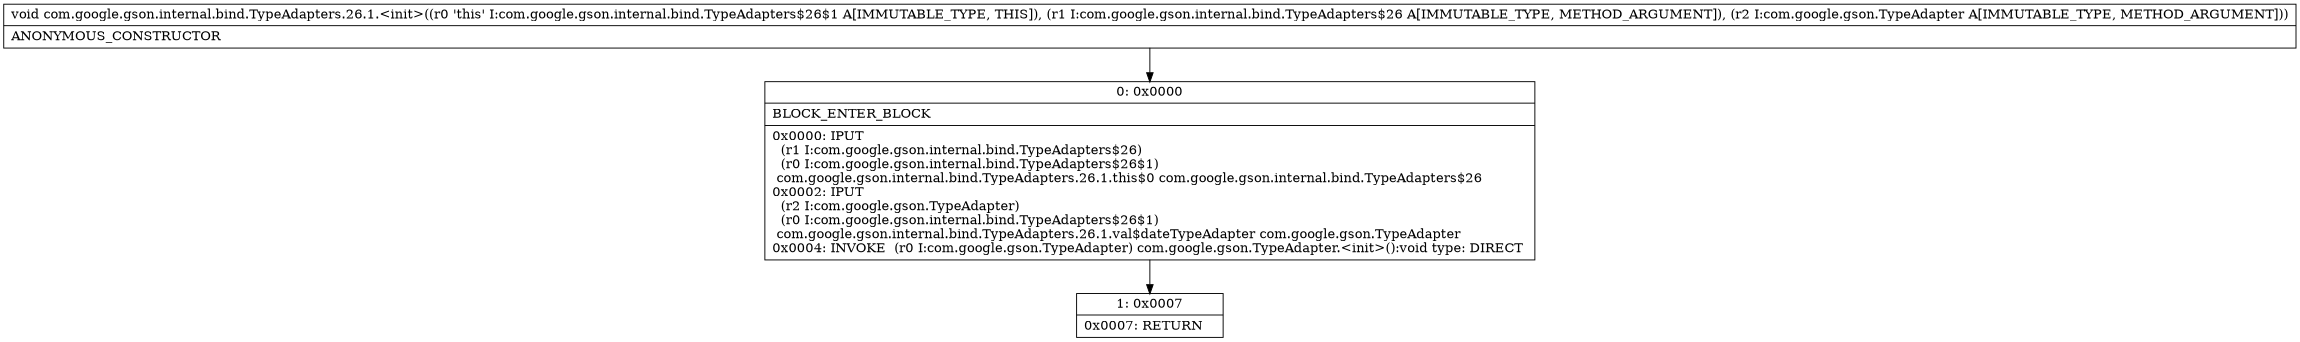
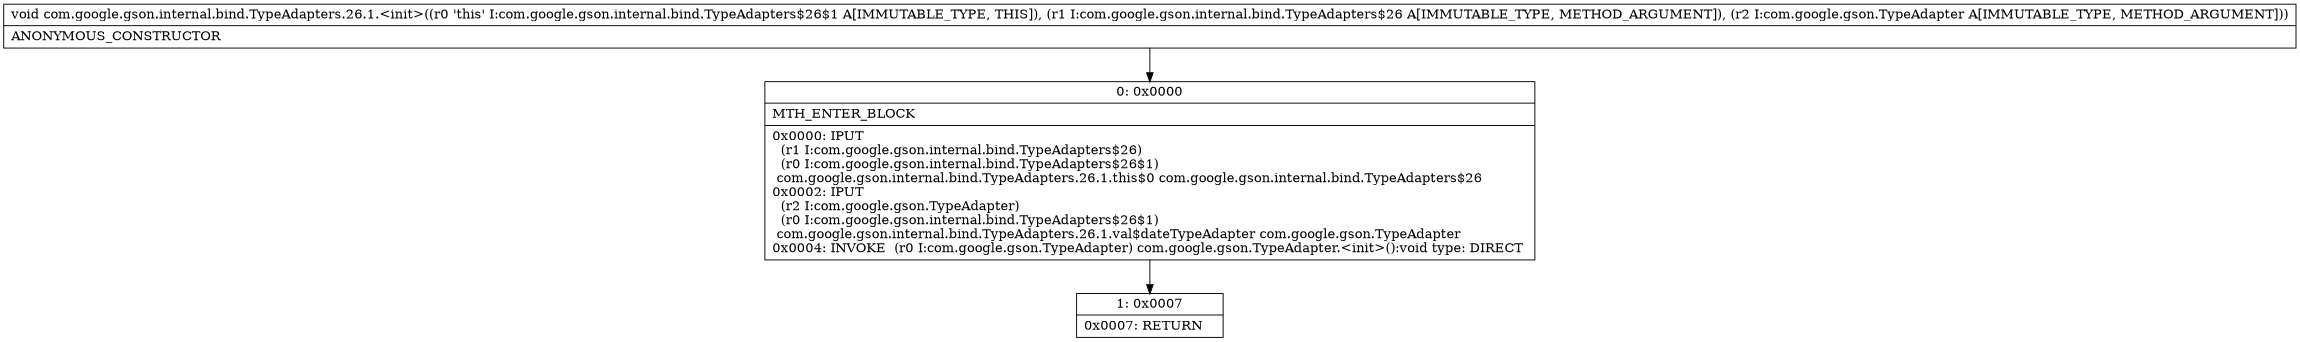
node "0: 0x0000": text "BLOCK_ENTER_BLOCK" -> "MTH_ENTER_BLOCK"
